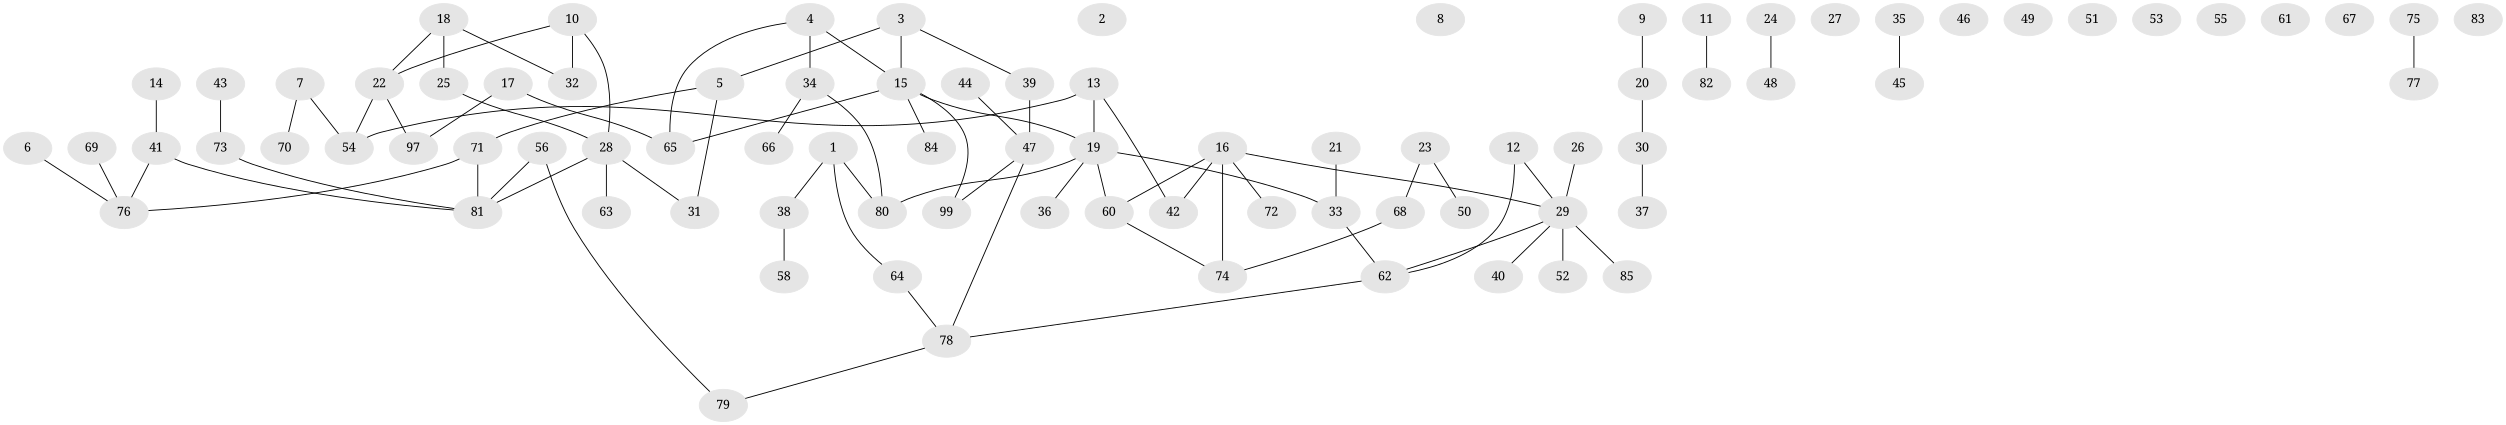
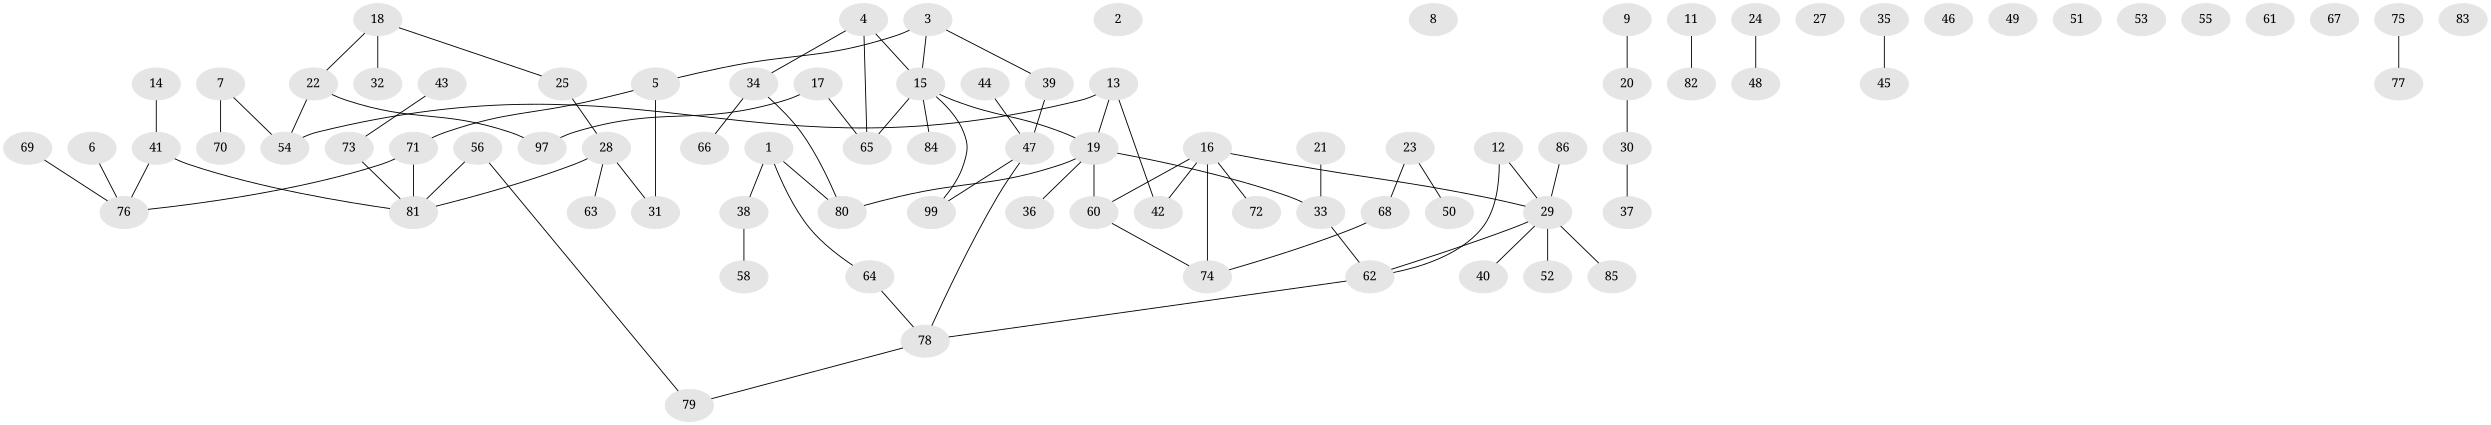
node "10": removed
node "26": label "26" -> "86"
